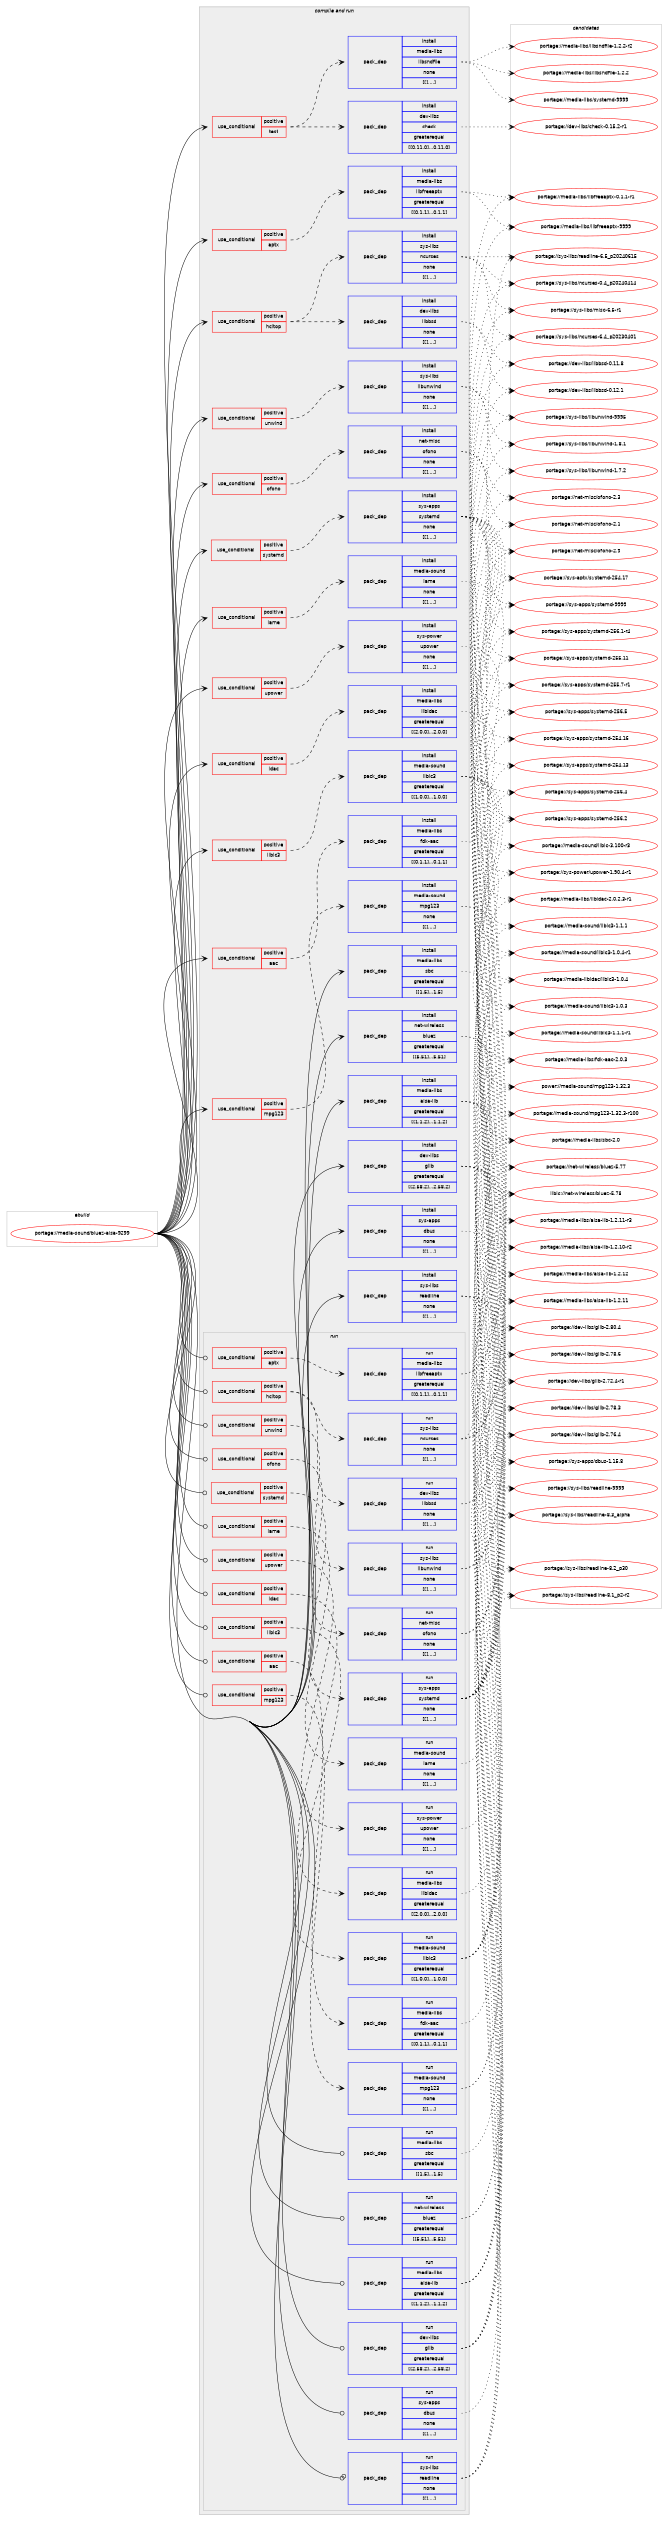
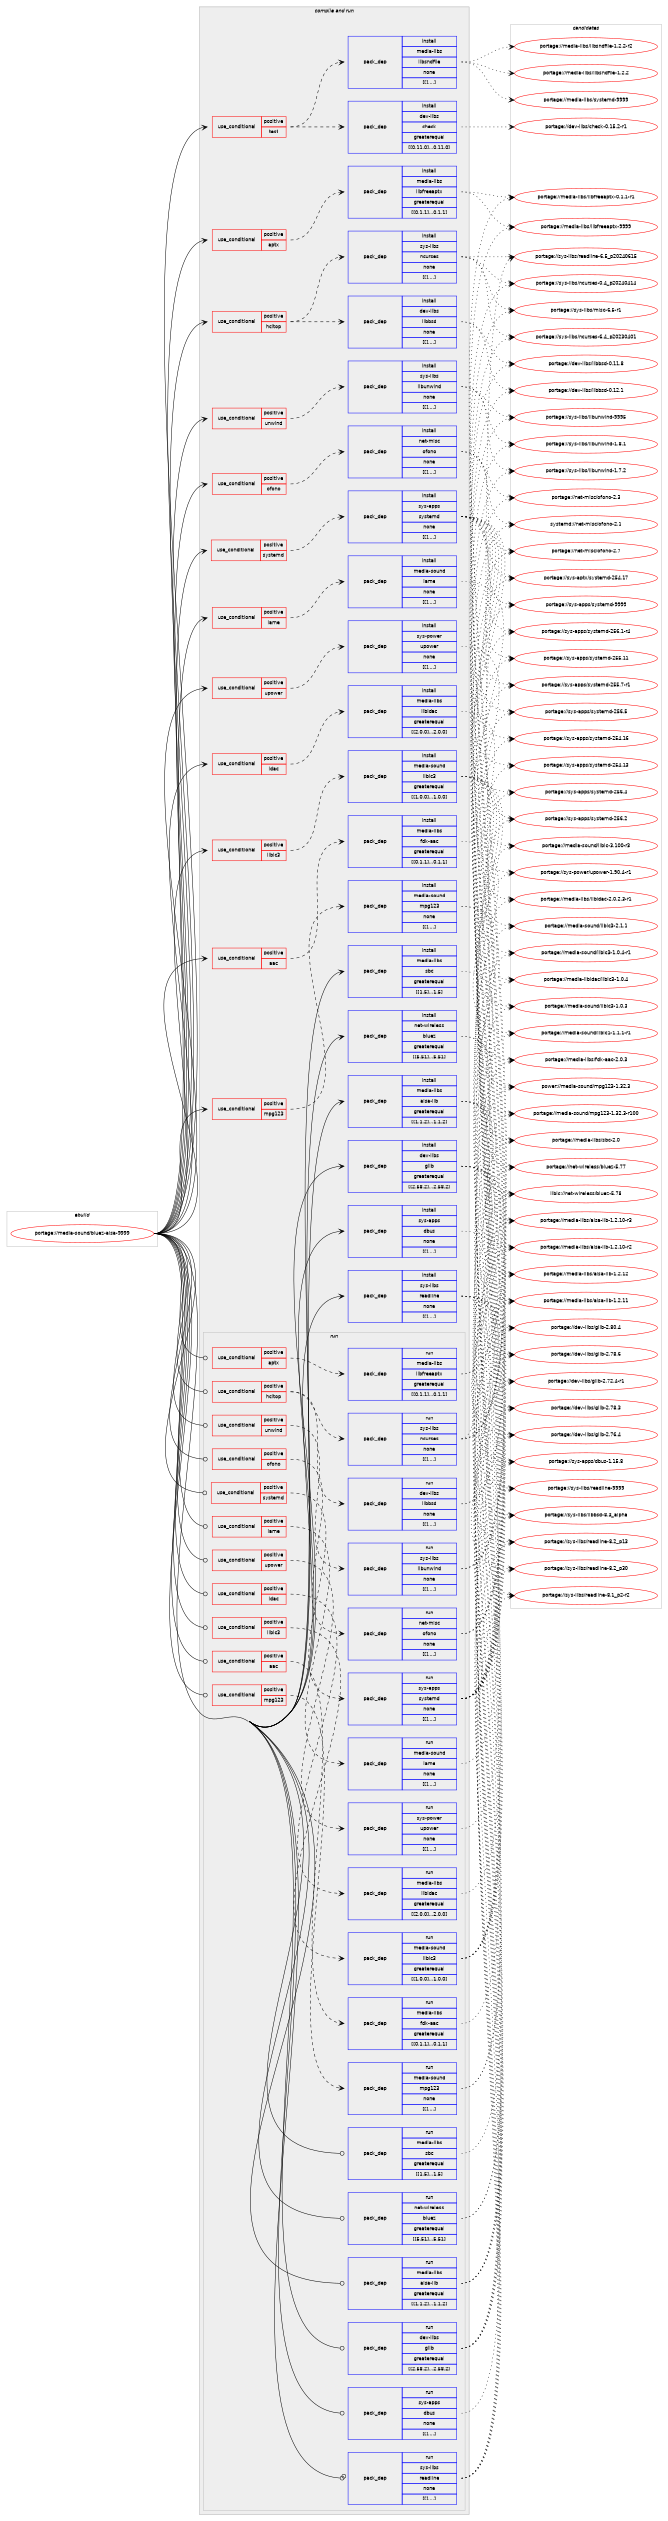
node "portage://net-misc/ofono-2.1": label "portage://net-misc/ofono-2.1" -> "systemd://net-misc/ofono-2.1"
node "portage://net-misc/ofono-2.9": label "portage://net-misc/ofono-2.9" -> "portage://net-misc/ofono-2.7"
node "portage://media-sound/liblc3-1.1.1": label "portage://media-sound/liblc3-1.1.1" -> "portage://media-sound/liblc3-2.1.1"
node "portage://media-sound/liblc3-1.1.1-r1": label "portage://media-sound/liblc3-1.1.1-r1" -> "portage://media-sound/liblc1-1.1.1-r1"
node "portage://media-libs/alsa-lib-1.2.11-r3": label "portage://media-libs/alsa-lib-1.2.11-r3" -> "portage://media-libs/alsa-lib-1.2.10-r3"
node "portage://media-sound/bluez-alsa-9299": label "portage://media-sound/bluez-alsa-9299" -> "portage://media-sound/bluez-alsa-9999"
node "portage://sys-libs/readline-8.3_alpha": label "portage://sys-libs/readline-8.3_alpha" -> "portage://sys-libs/libbsd-8.3_alpha"
node "portage://sys-libs/readline-8.2_p13": added
